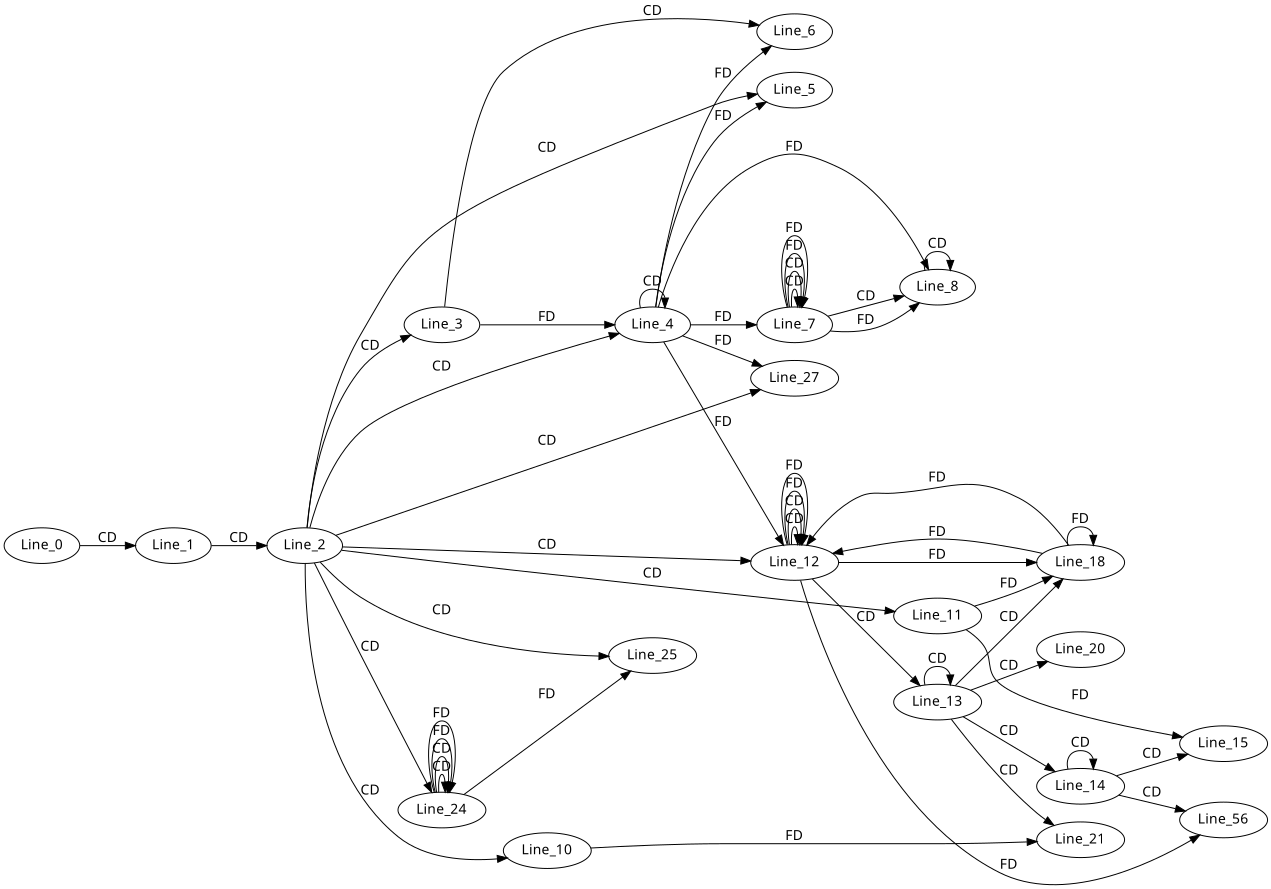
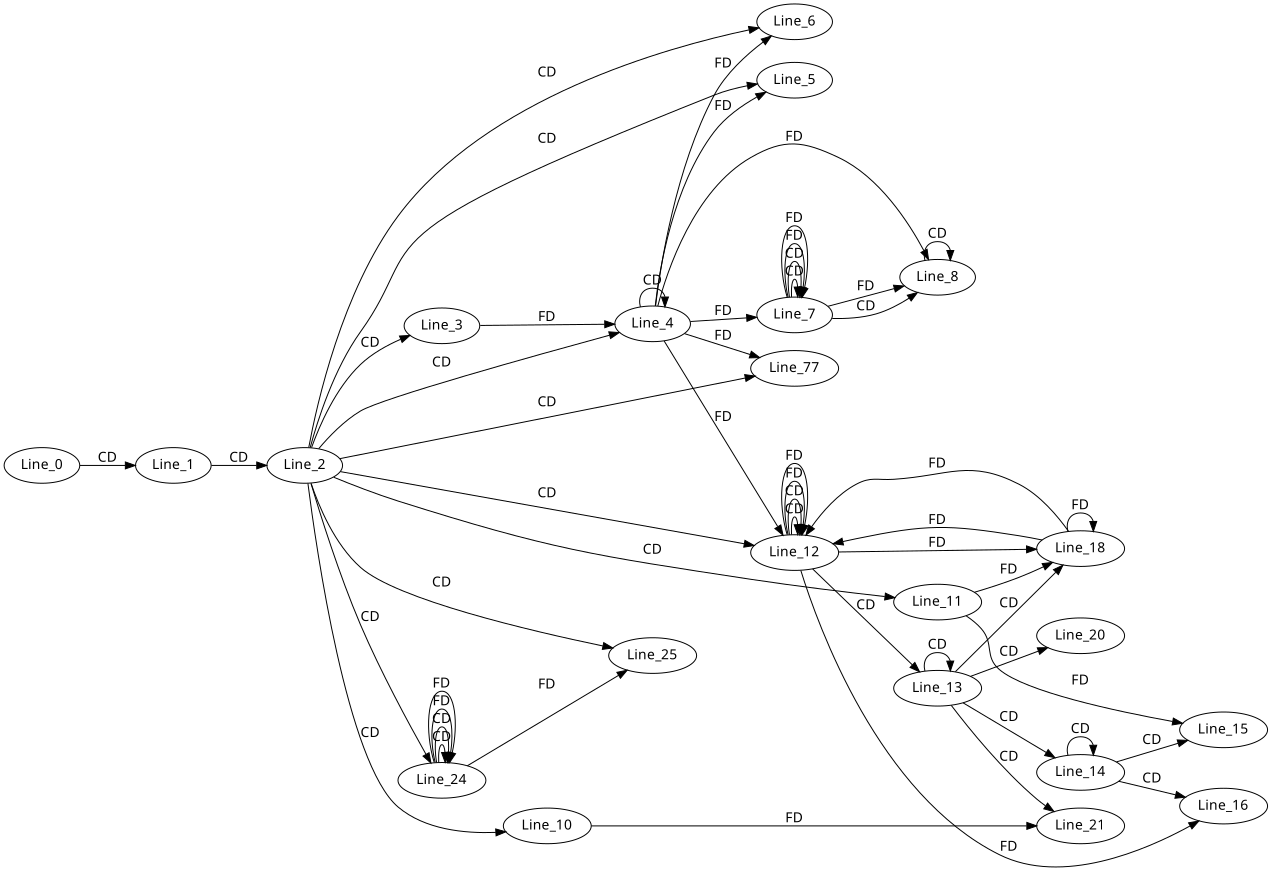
edge "Line_3" -> "Line_6": now "Line_2" -> "Line_6"
node "Line_27": label "Line_27" -> "Line_77"
node "Line_56": label "Line_56" -> "Line_16"
